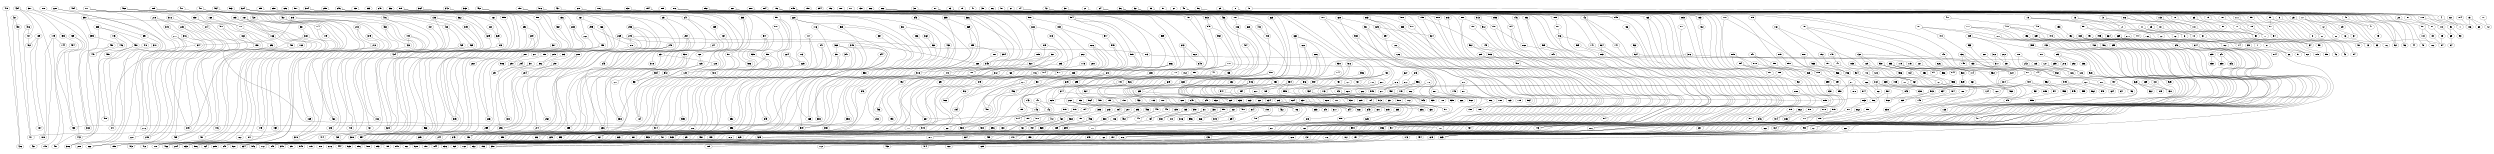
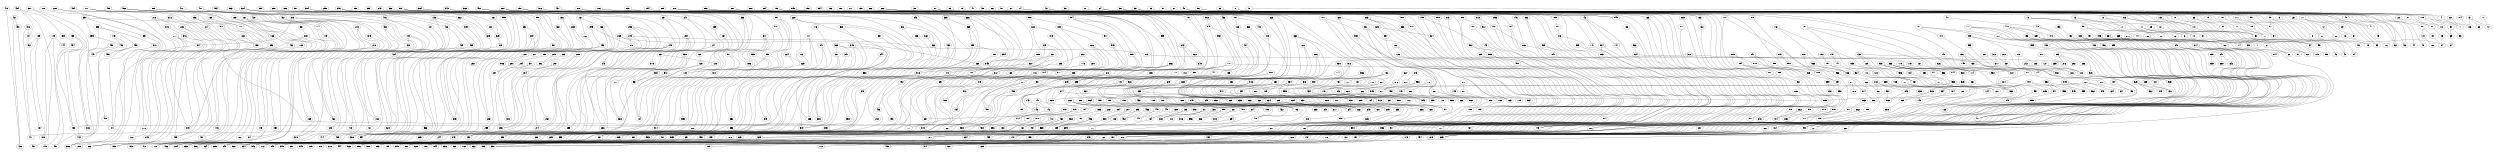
node "485": added
node "697": added
node "470": removed
edge "916" -- "917": now "916" -- "201"
